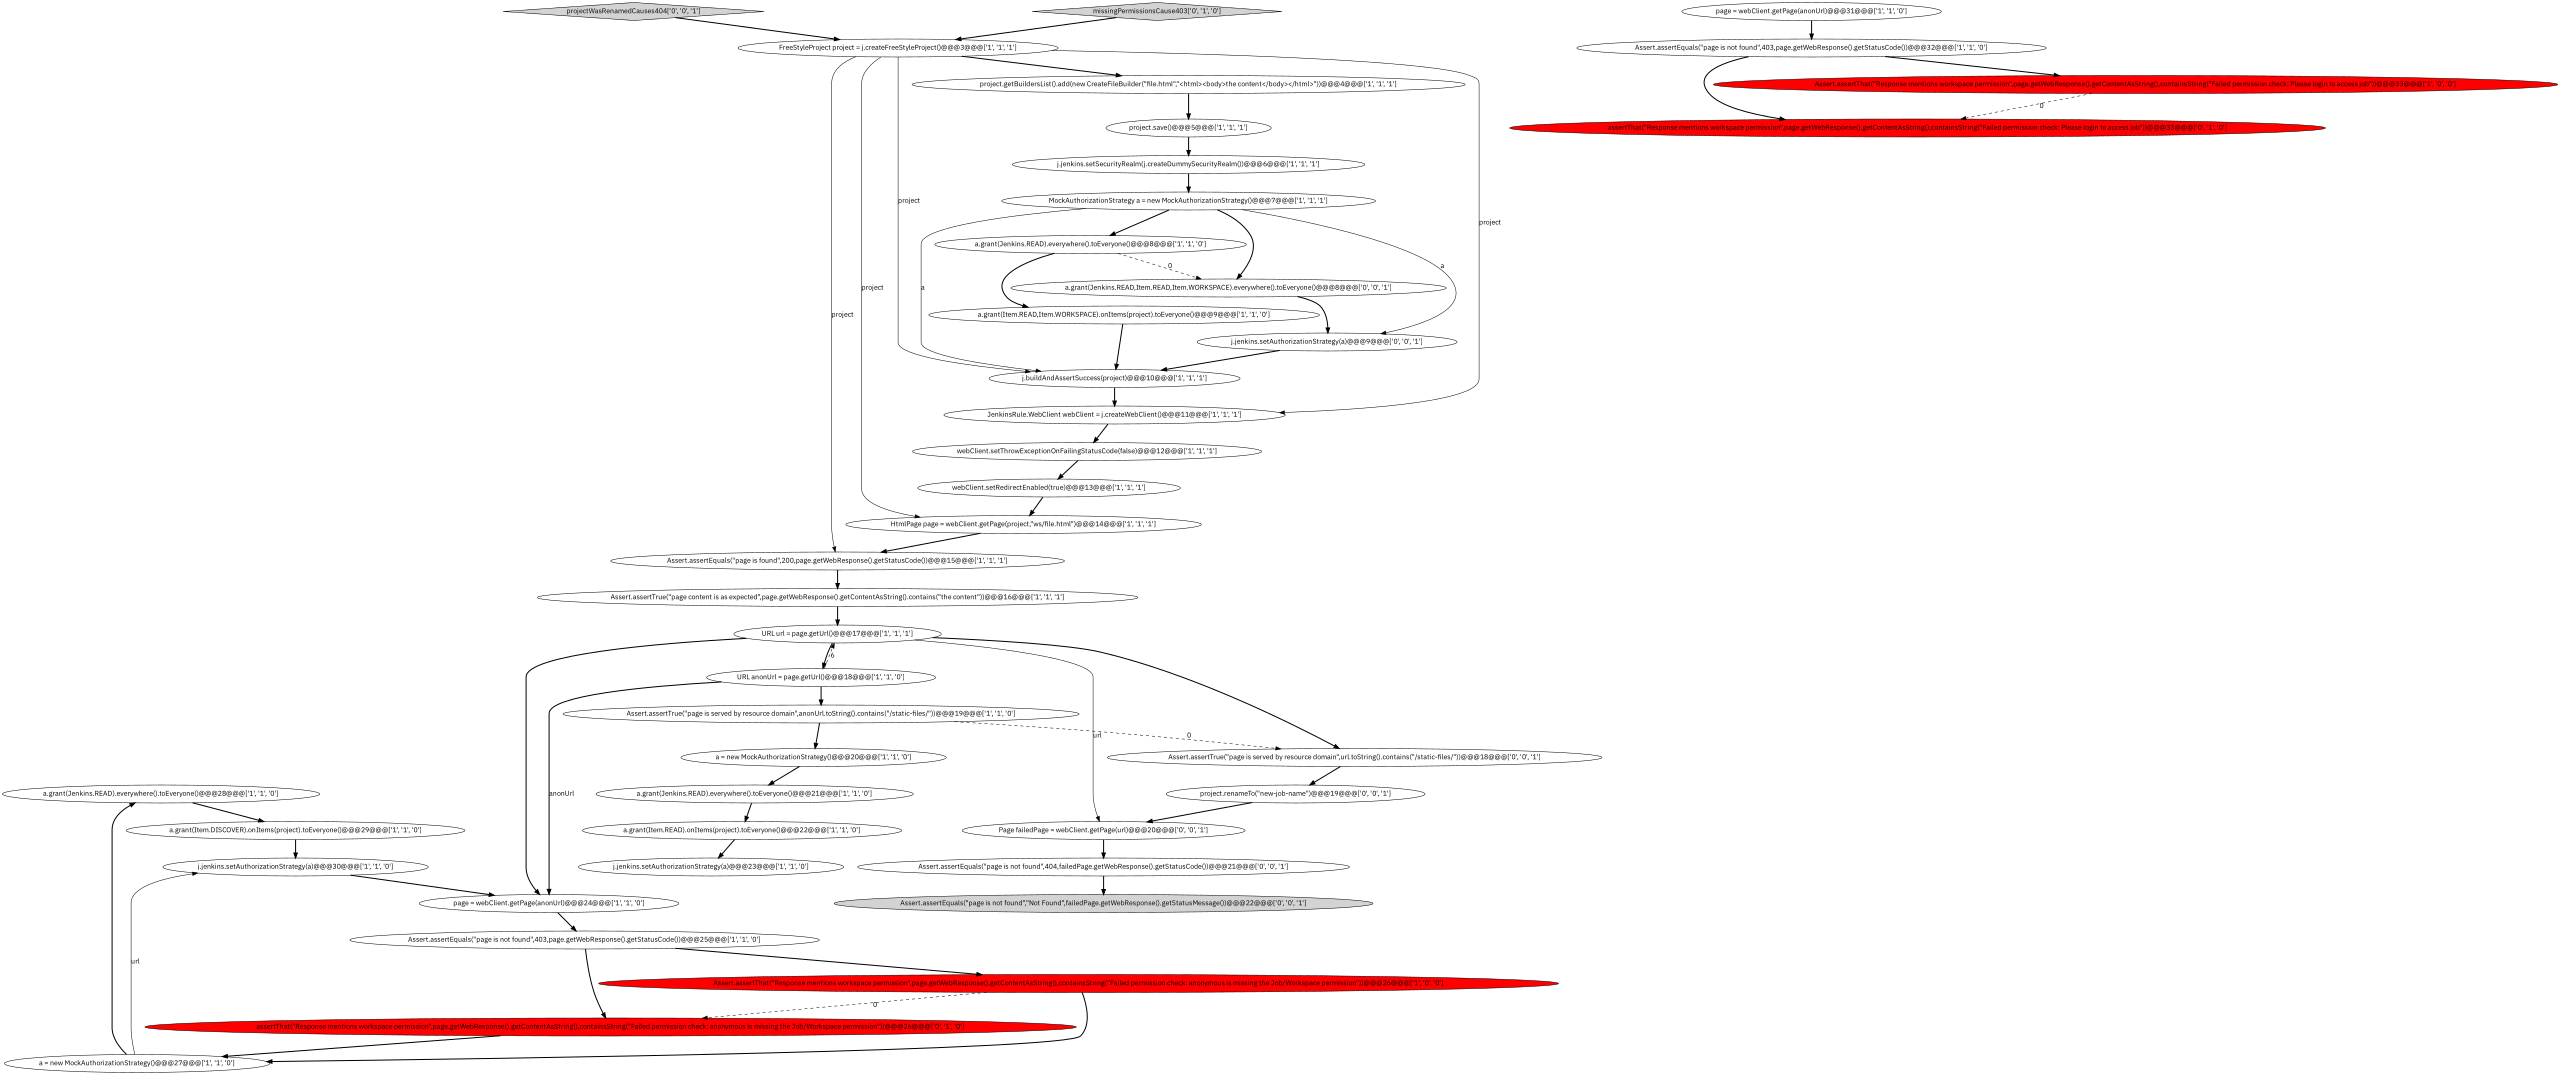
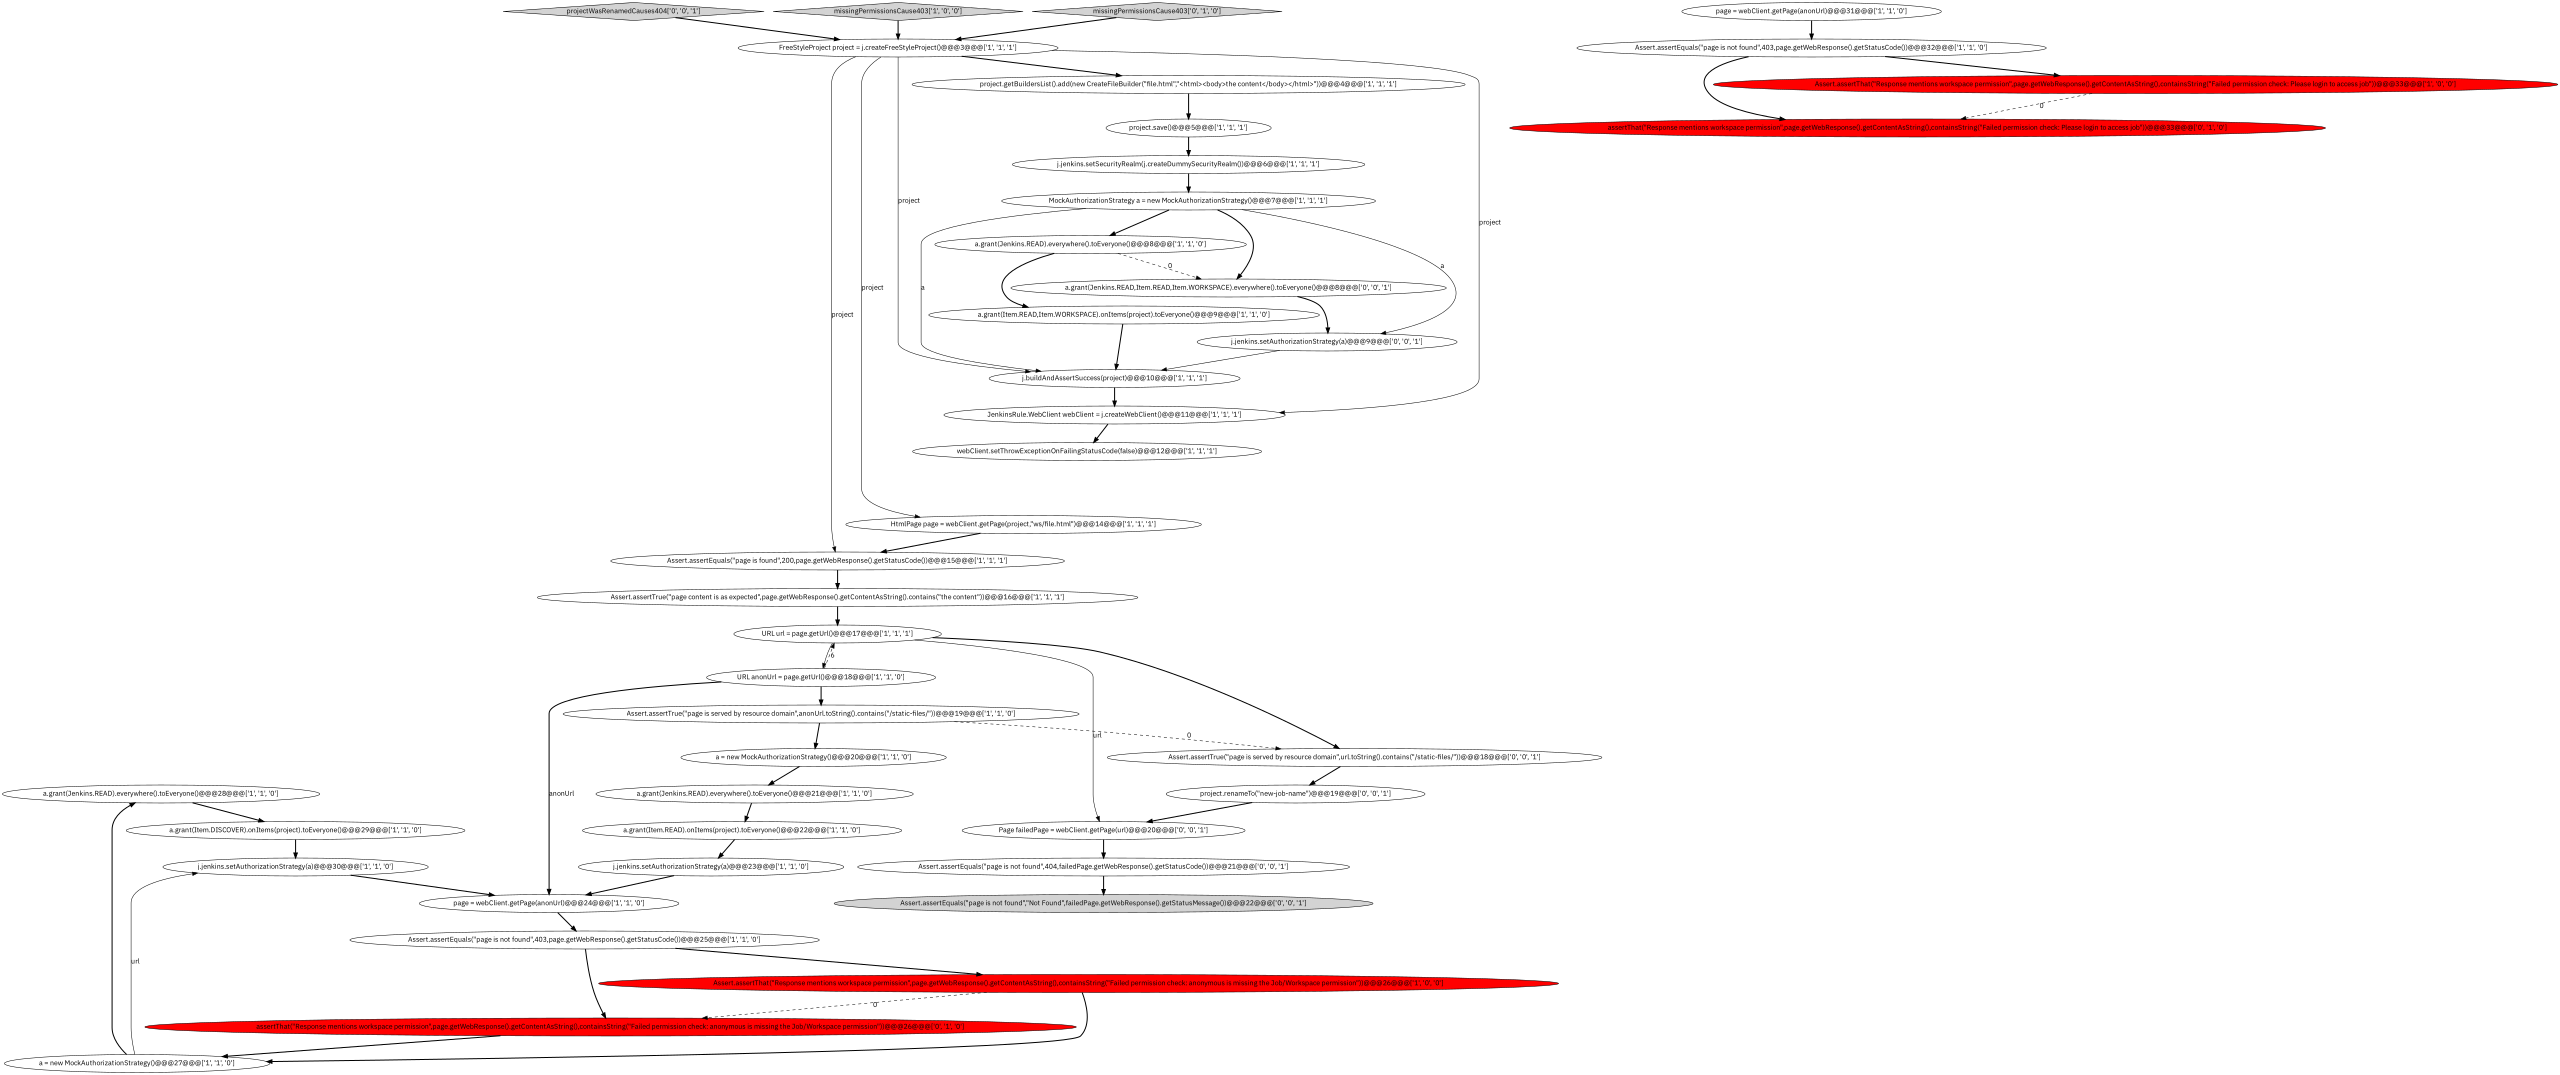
node "missingPermissionsCause403['1', '0', '0']": added
edge "j.jenkins.setAuthorizationStrategy(a)@@@9@@@['0', '0', '1']" -> "j.buildAndAssertSuccess(project)@@@10@@@['1', '1', '1']": style bold -> solid
node "webClient.setRedirectEnabled(true)@@@13@@@['1', '1', '1']": removed
edge "URL url = page.getUrl()@@@17@@@['1', '1', '1']" -> "URL anonUrl = page.getUrl()@@@18@@@['1', '1', '0']": style bold -> solid
edge "URL url = page.getUrl()@@@17@@@['1', '1', '1']" -> "page = webClient.getPage(anonUrl)@@@24@@@['1', '1', '0']": now "j.jenkins.setAuthorizationStrategy(a)@@@23@@@['1', '1', '0']" -> "page = webClient.getPage(anonUrl)@@@24@@@['1', '1', '0']"
